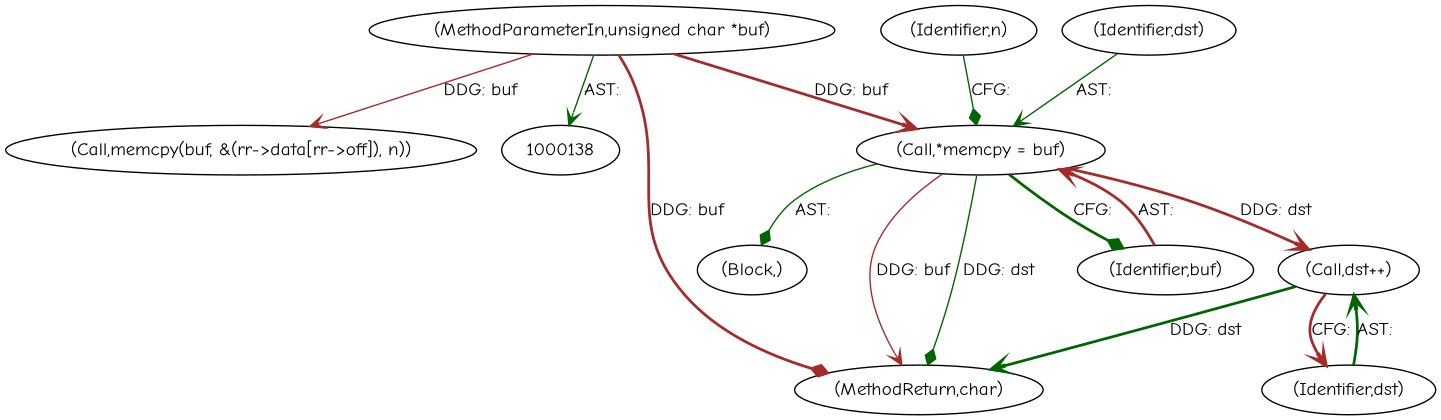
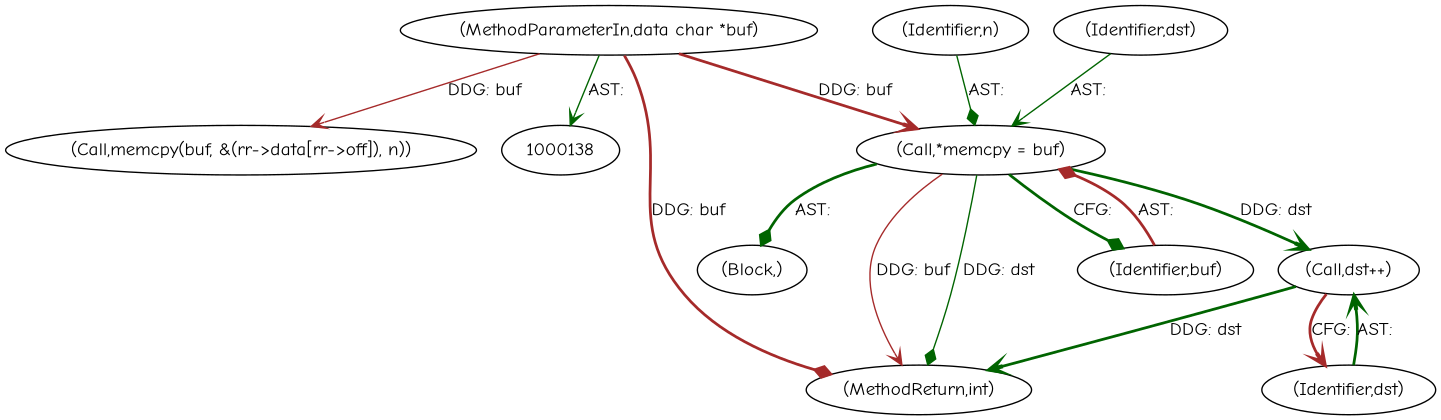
node "(MethodParameterIn,unsigned char *buf)": label "(MethodParameterIn,unsigned char *buf)" -> "(MethodParameterIn,data char *buf)"
edge "(Identifier,n)" -> "(Call,*memcpy = buf)": label "CFG: " -> "AST: "
edge "(Call,*memcpy = buf)" -> "(Block,)": style solid -> bold
edge "(Call,*memcpy = buf)" -> "(Call,dst++)": color brown -> darkgreen
edge "(Identifier,buf)" -> "(Call,*memcpy = buf)": arrowhead vee -> diamond
node "(MethodReturn,char)": label "(MethodReturn,char)" -> "(MethodReturn,int)"
